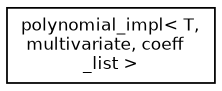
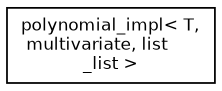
node "polynomial_impl< T, multivariate, coeff _list >": label "polynomial_impl< T, multivariate, coeff _list >" -> "polynomial_impl< T, multivariate, list _list >"
